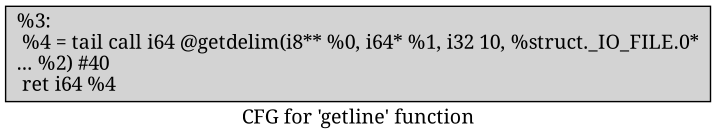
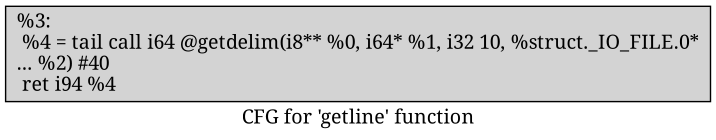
node "%3:": text "ret i64 %4" -> "ret i94 %4"
